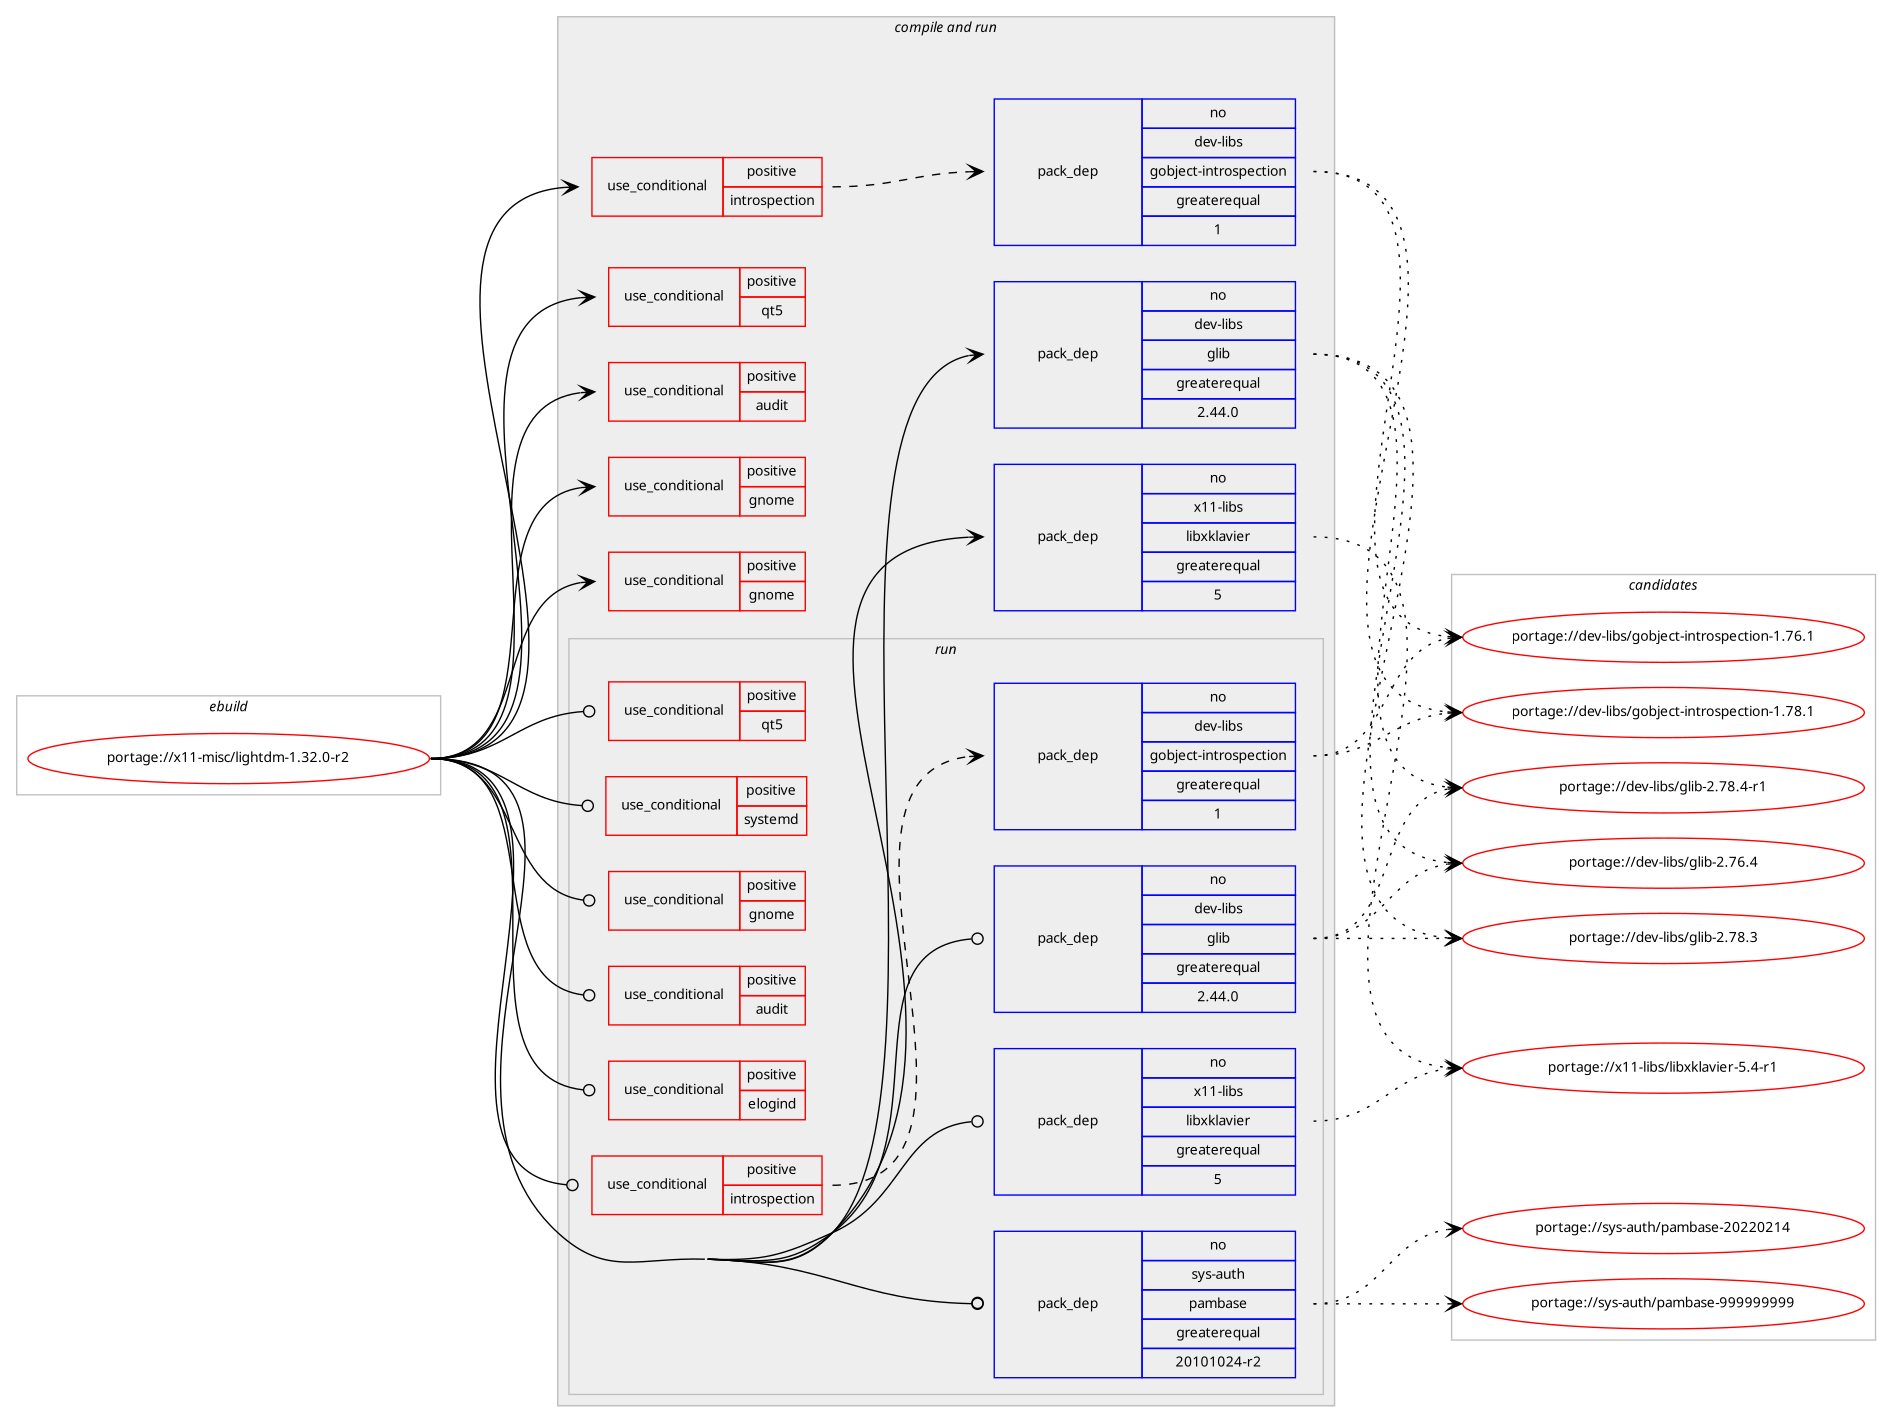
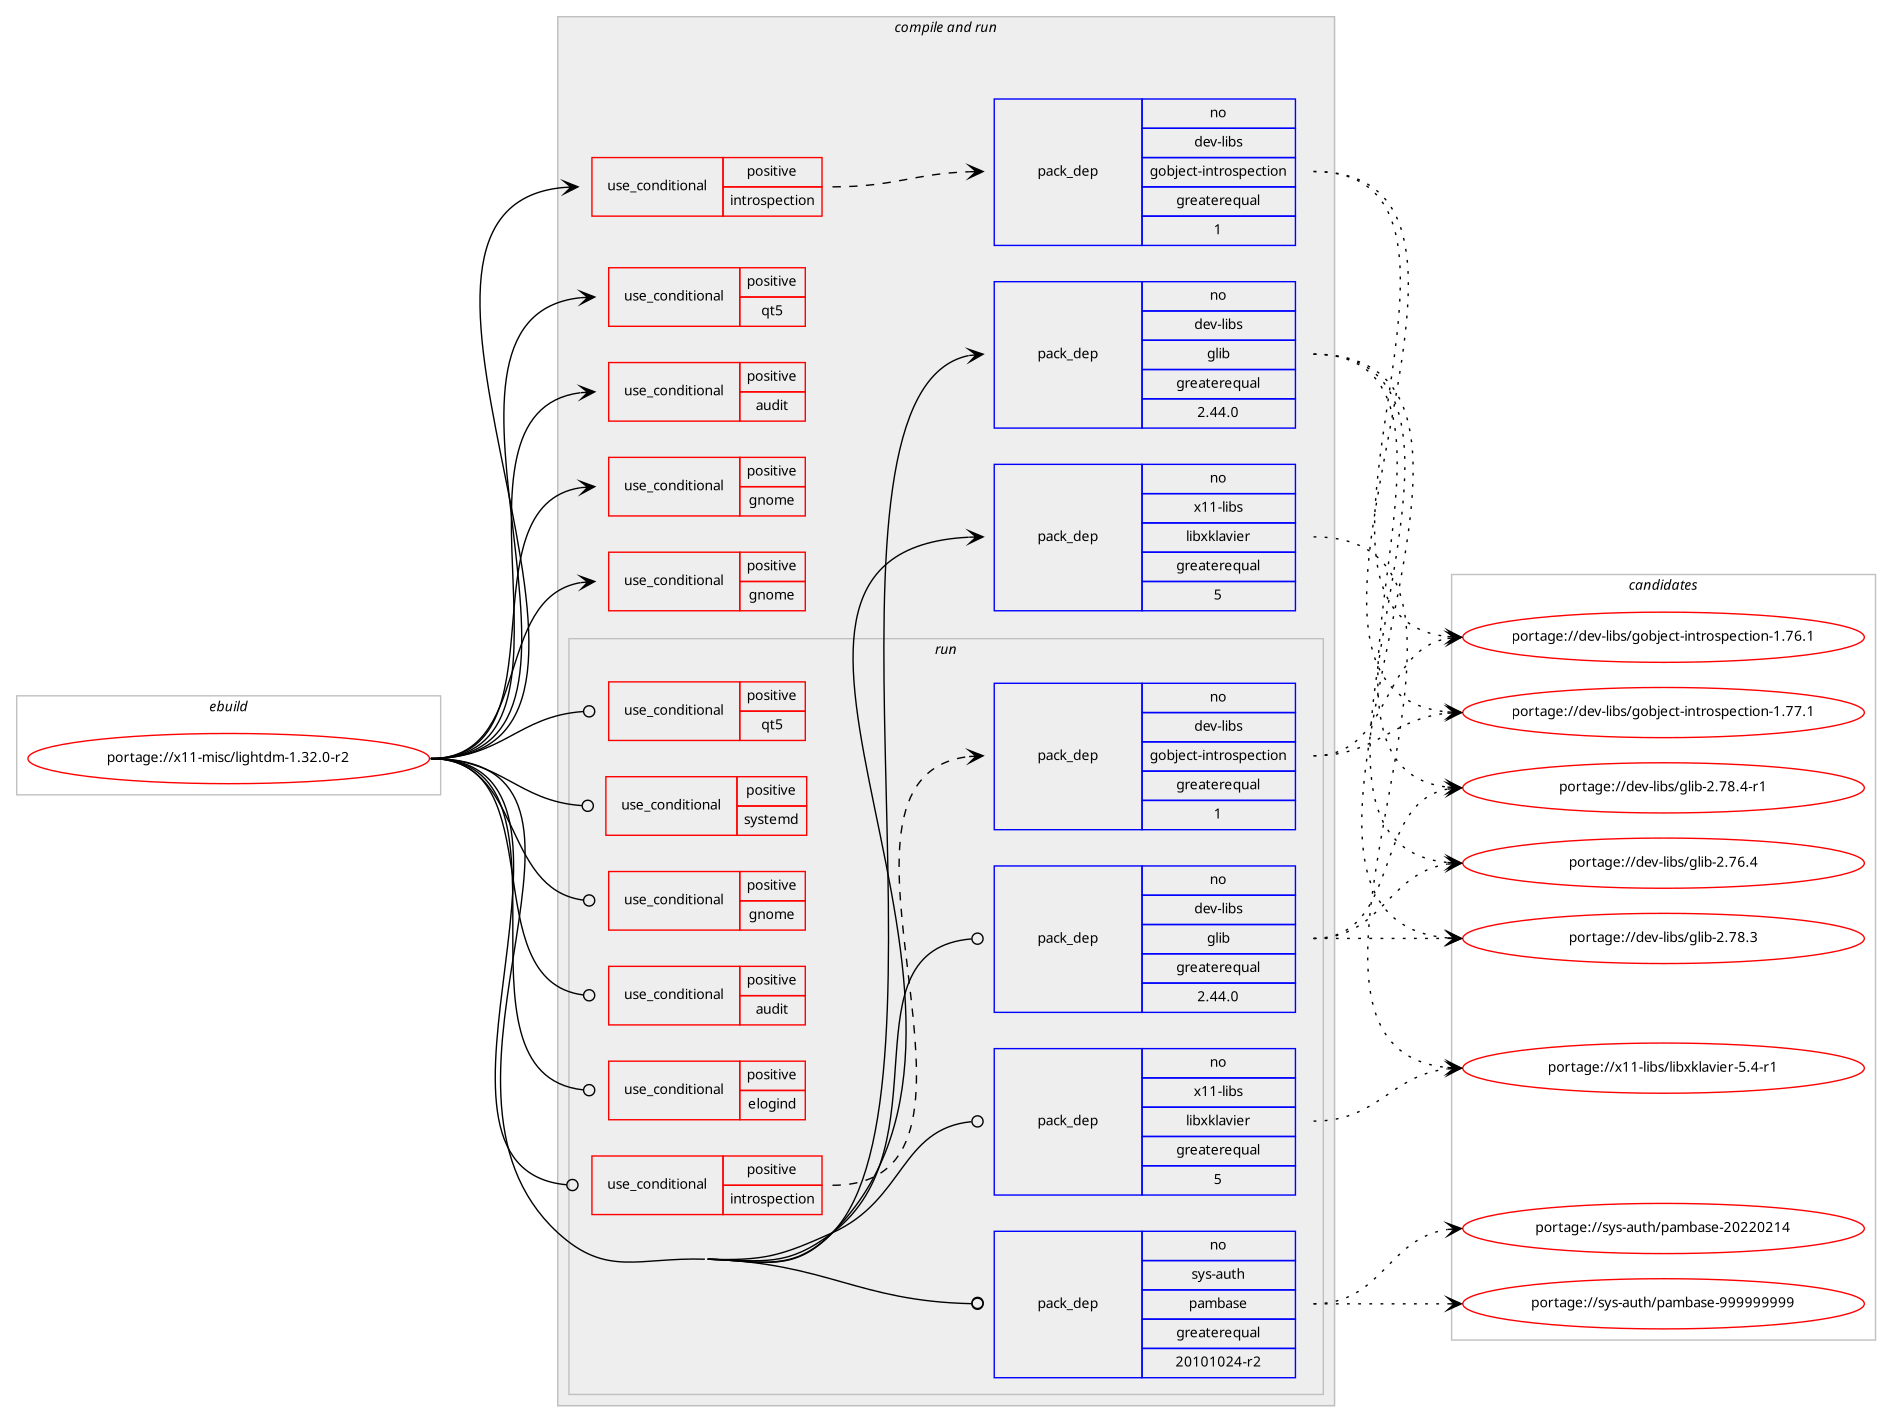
node "portage://dev-libs/gobject-introspection-1.78.1": label "portage://dev-libs/gobject-introspection-1.78.1" -> "portage://dev-libs/gobject-introspection-1.77.1"
